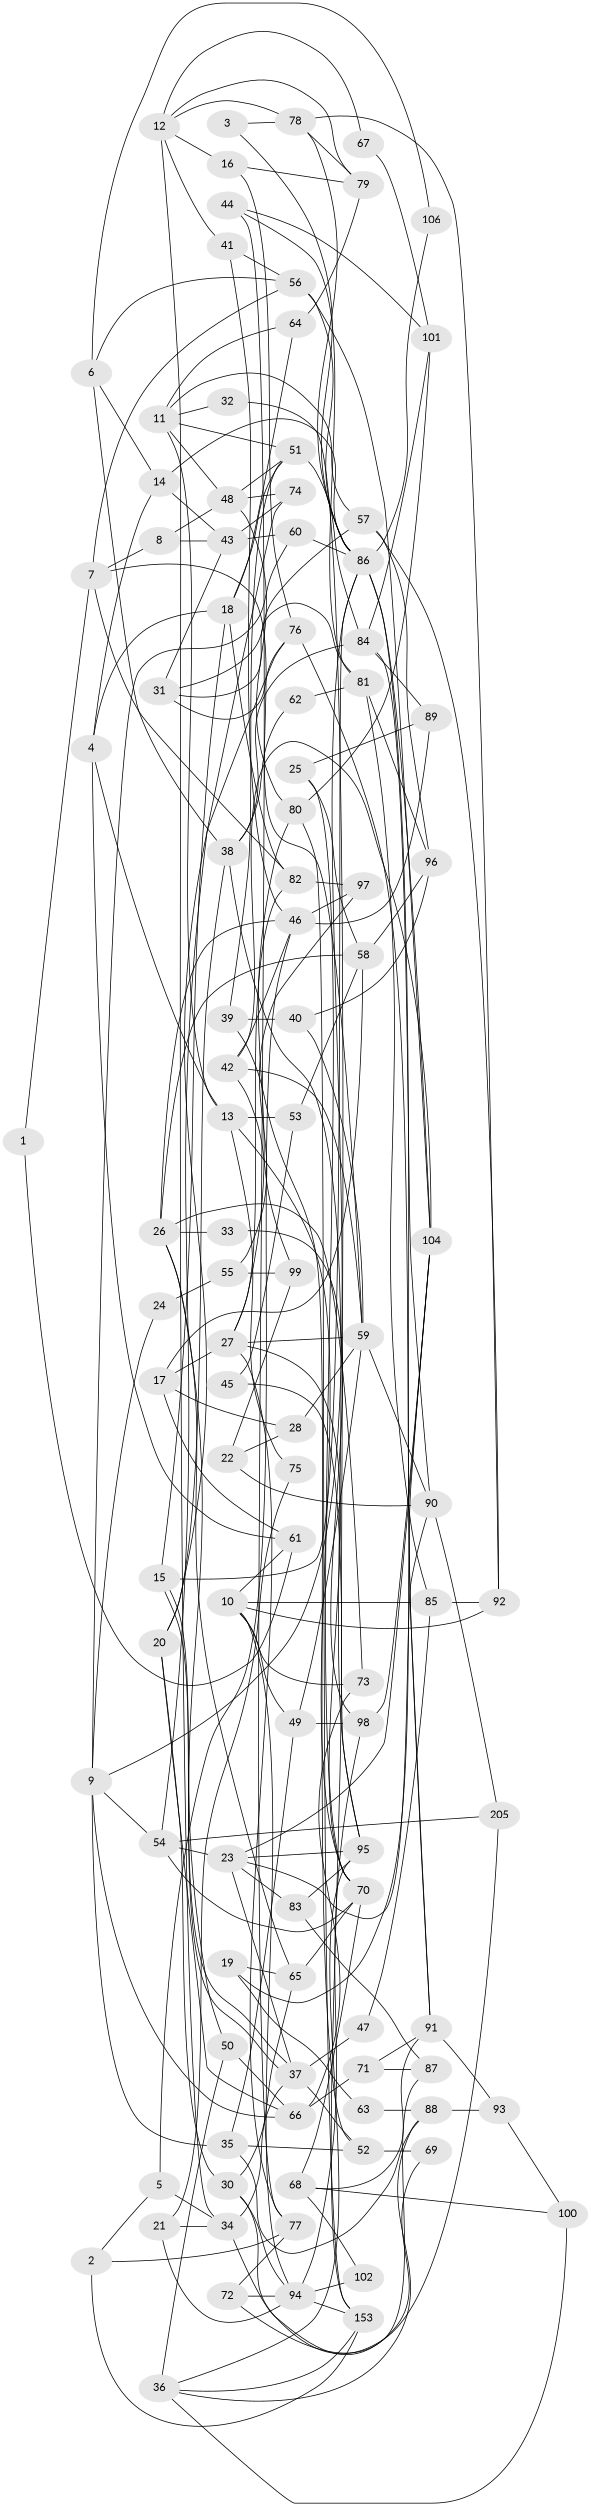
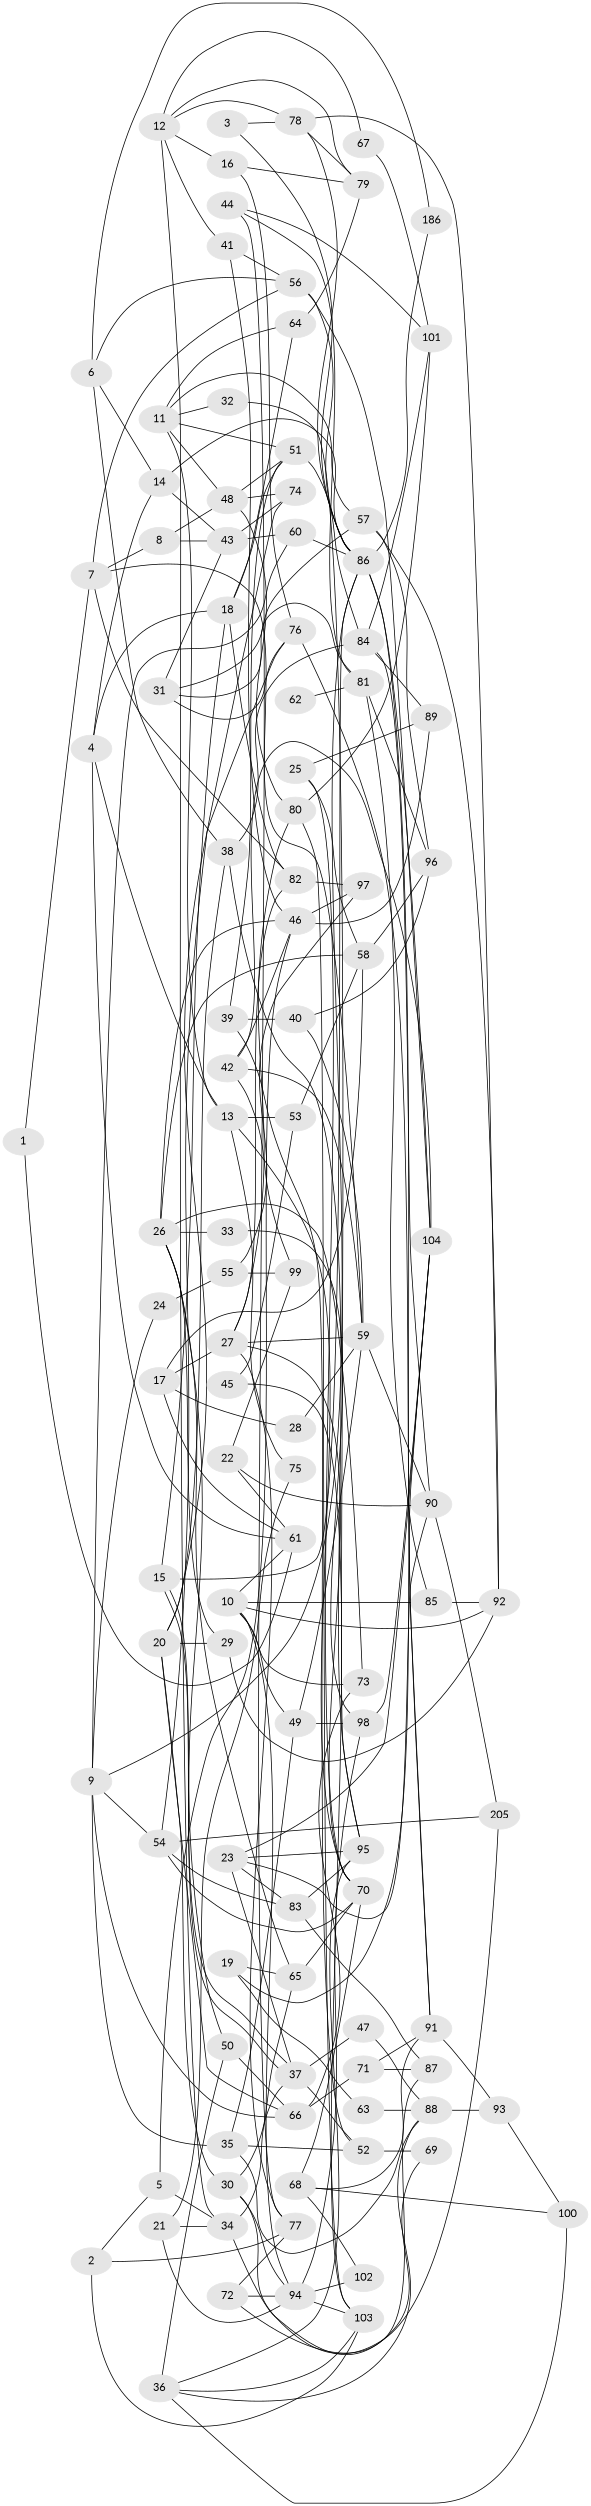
node "106": label "106" -> "186"
edge "62" -- "38": removed
edge "28" -- "22": now "61" -- "22"
node "29": added
edge "85" -- "47": now "88" -- "47"
edge "54" -- "23": now "54" -- "83"
node "153": label "153" -> "103"
